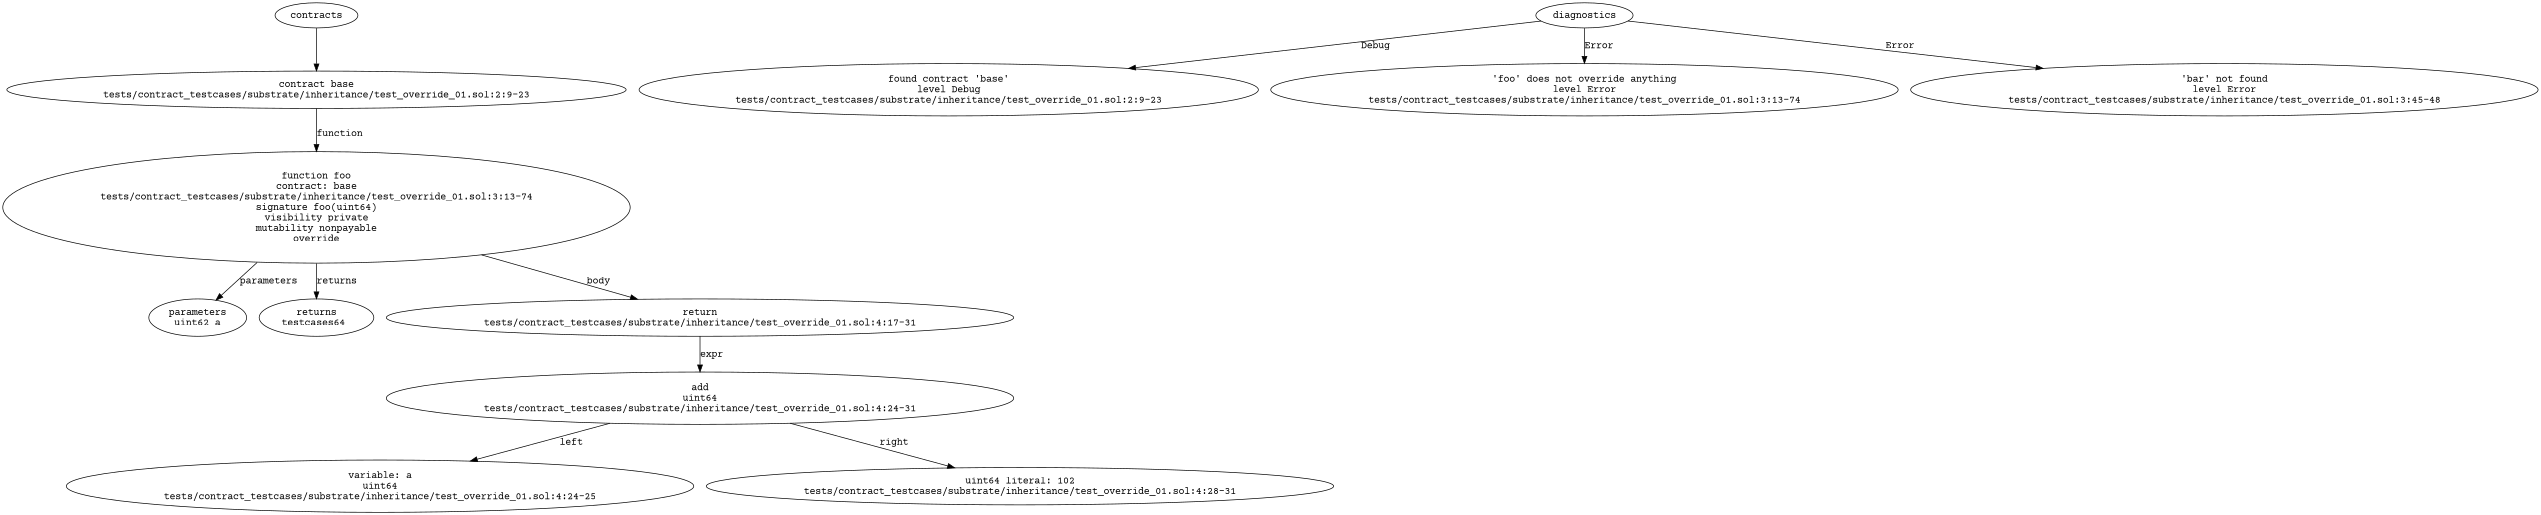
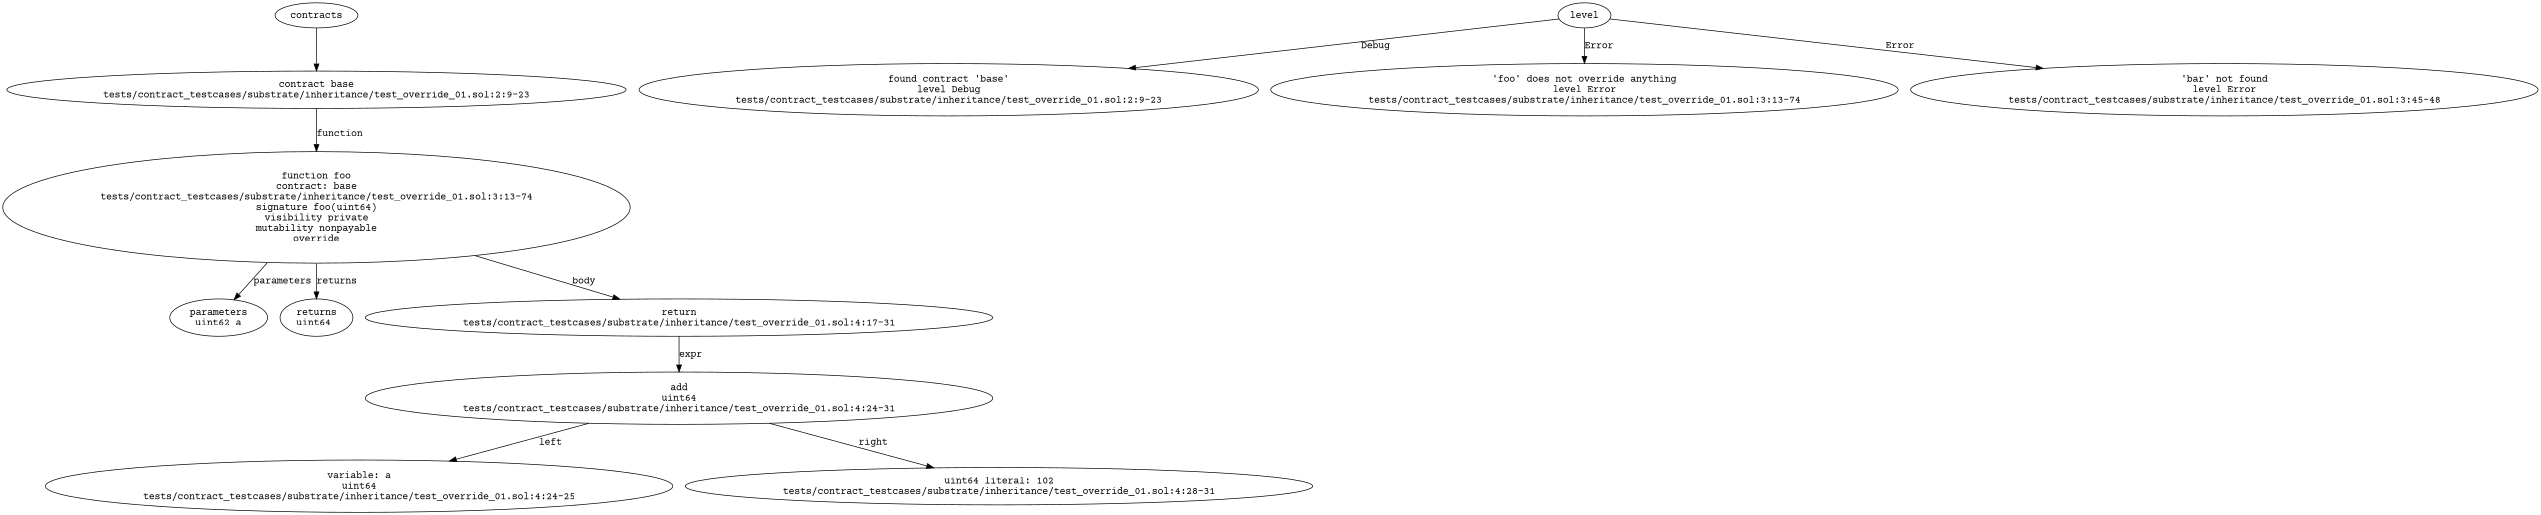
node "diagnostics": label "diagnostics" -> "level"
node "returns testcases64": label "returns testcases64" -> "returns uint64"
